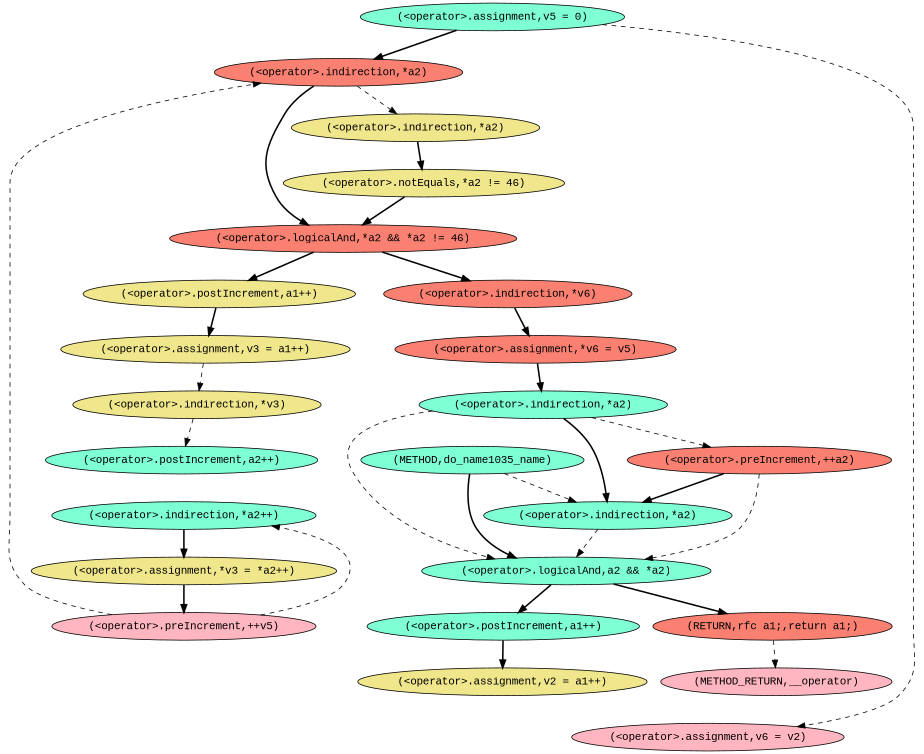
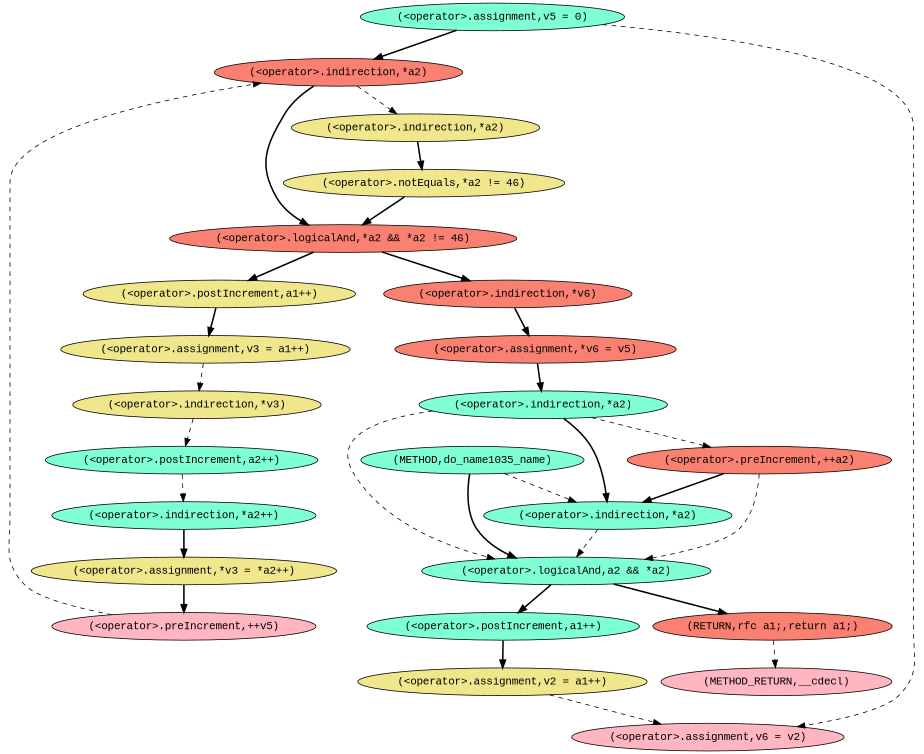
edge "(<operator>.preIncrement,++v5)" -> "(<operator>.indirection,*a2++)": now "(<operator>.postIncrement,a2++)" -> "(<operator>.indirection,*a2++)"
node "(METHOD_RETURN,__operator)": label "(METHOD_RETURN,__operator)" -> "(METHOD_RETURN,__cdecl)"
edge "(<operator>.assignment,v2 = a1++)" -> "(<operator>.assignment,v6 = v2)": added
